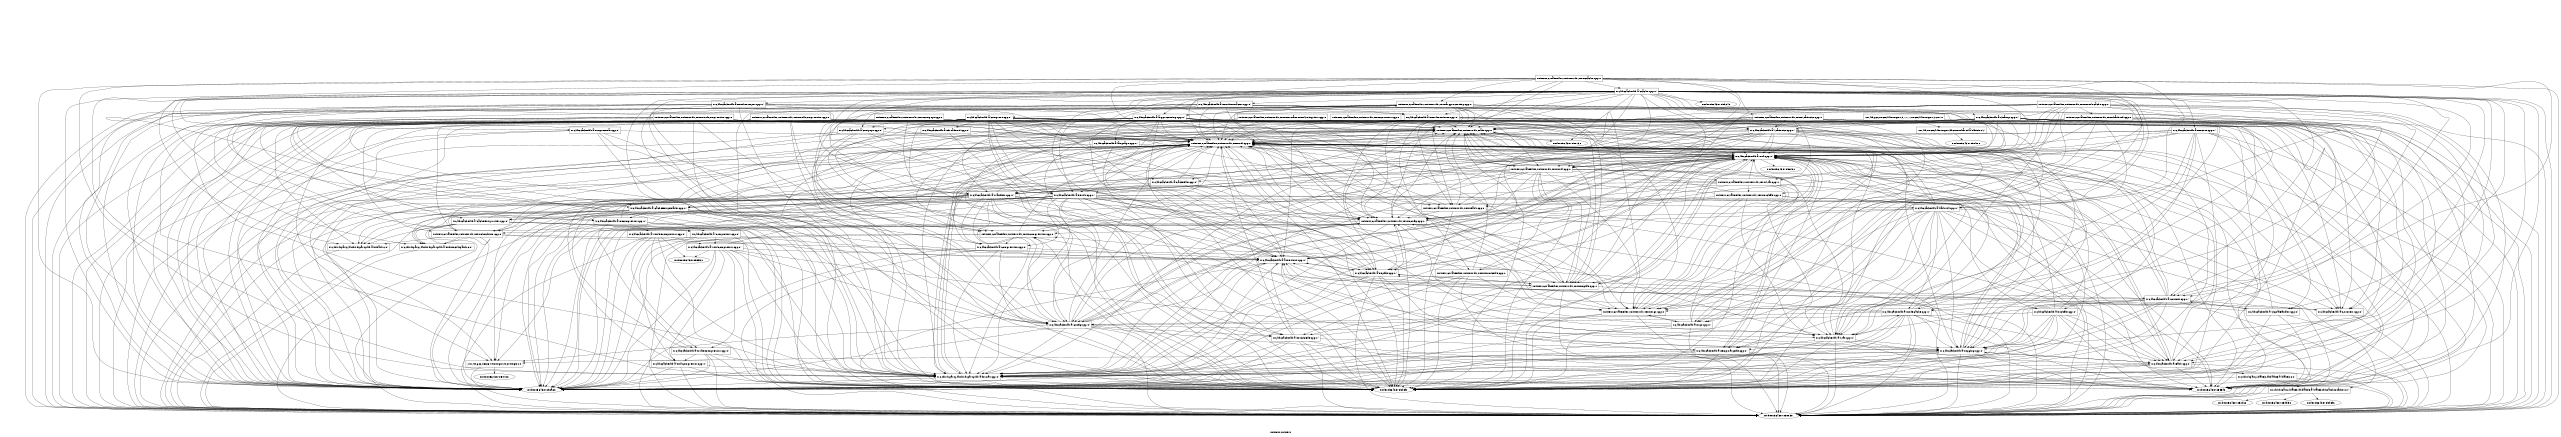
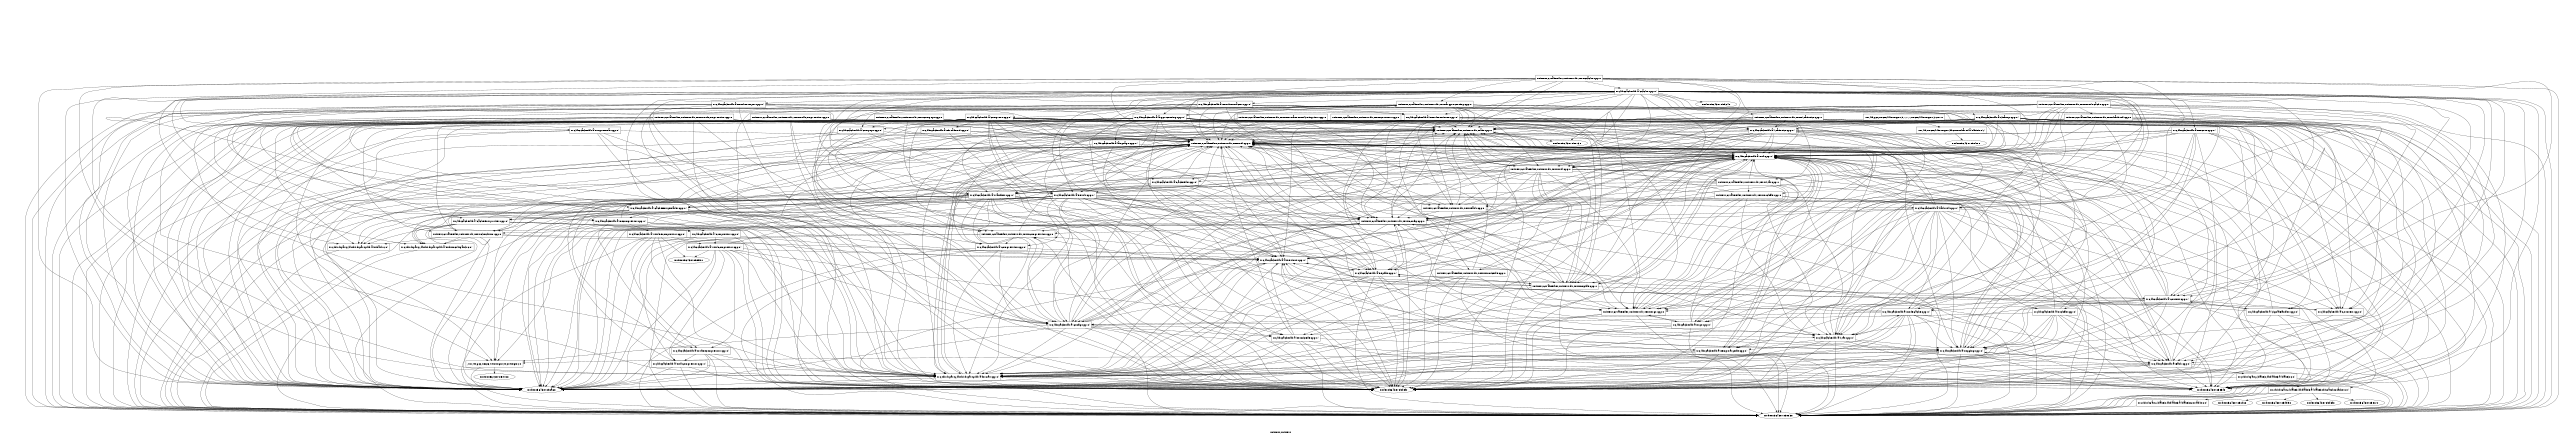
node "Node0x5643e785cd80": removed
node "src/third_party/blake3/libblake3.a(blake3_portable.c.o)": added
node "Node0x5643e785ec70": added
